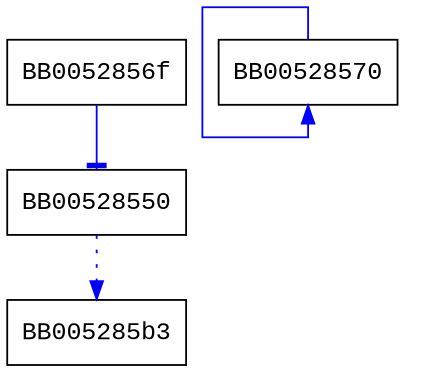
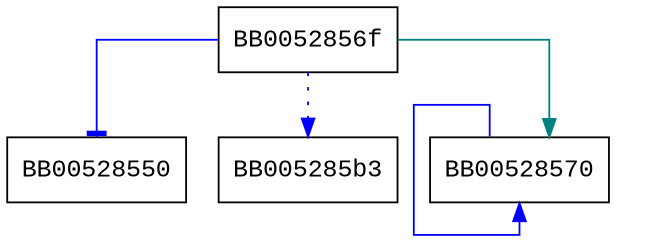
edge "BB0052856f" -> "BB00528570": added
edge "BB00528550" -> "BB005285b3": now "BB0052856f" -> "BB005285b3"
